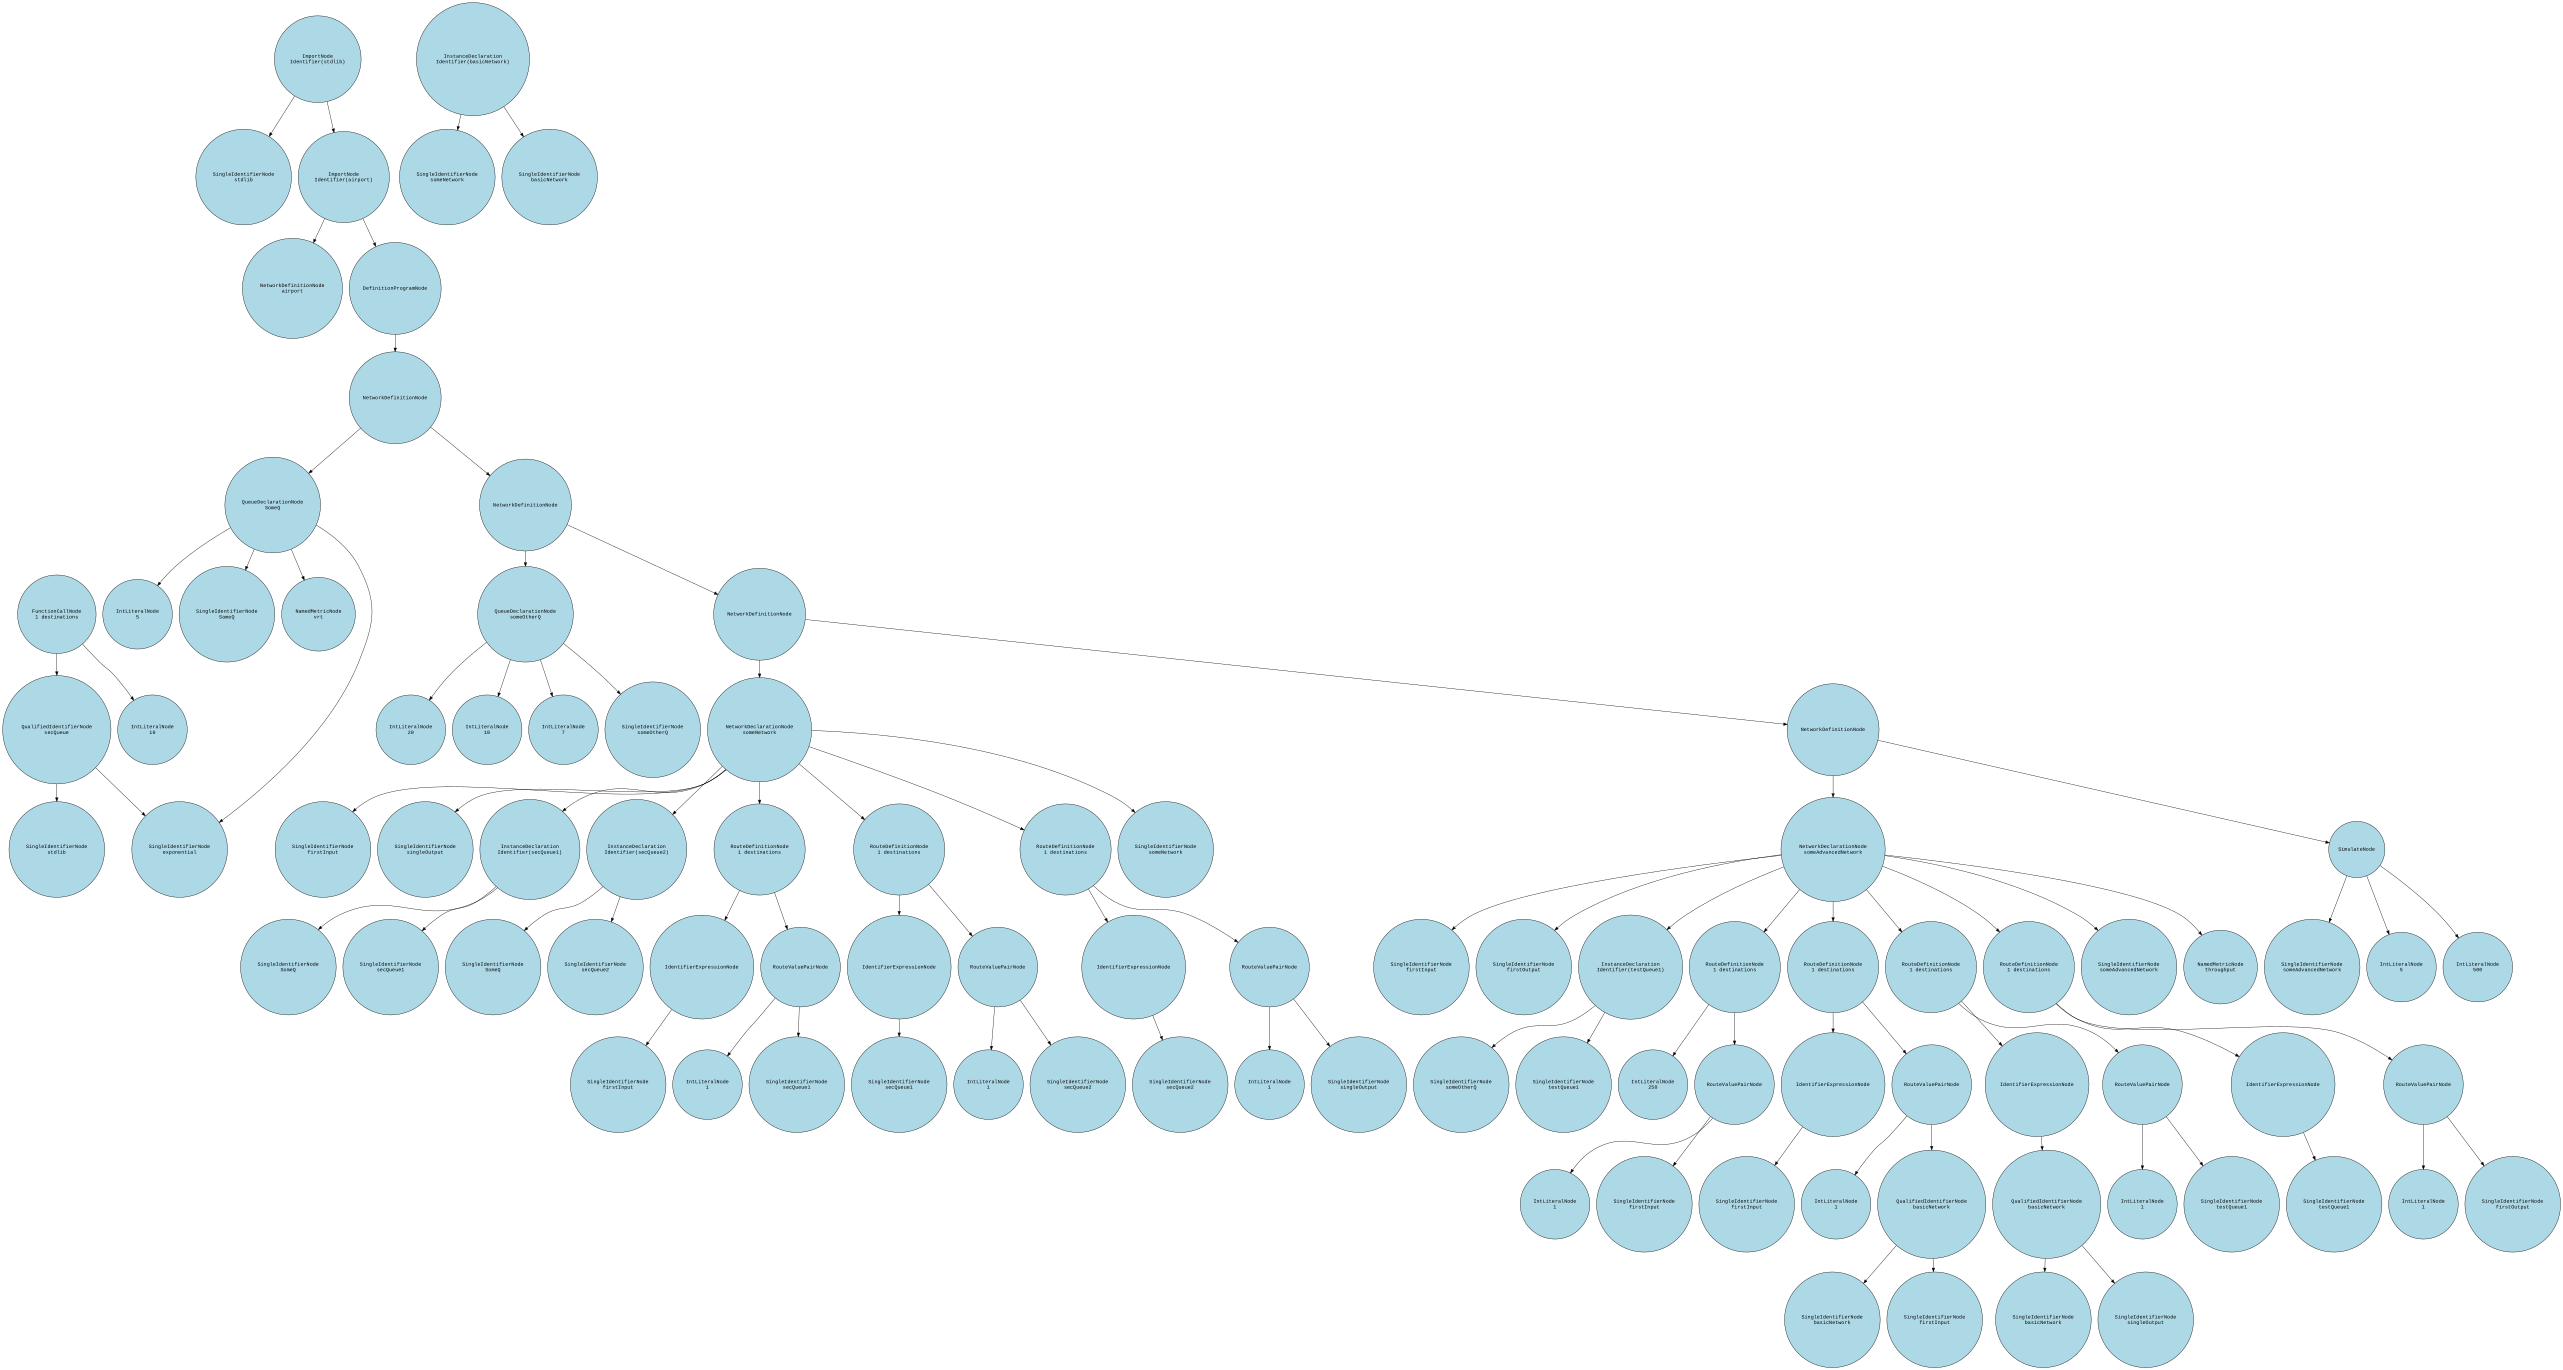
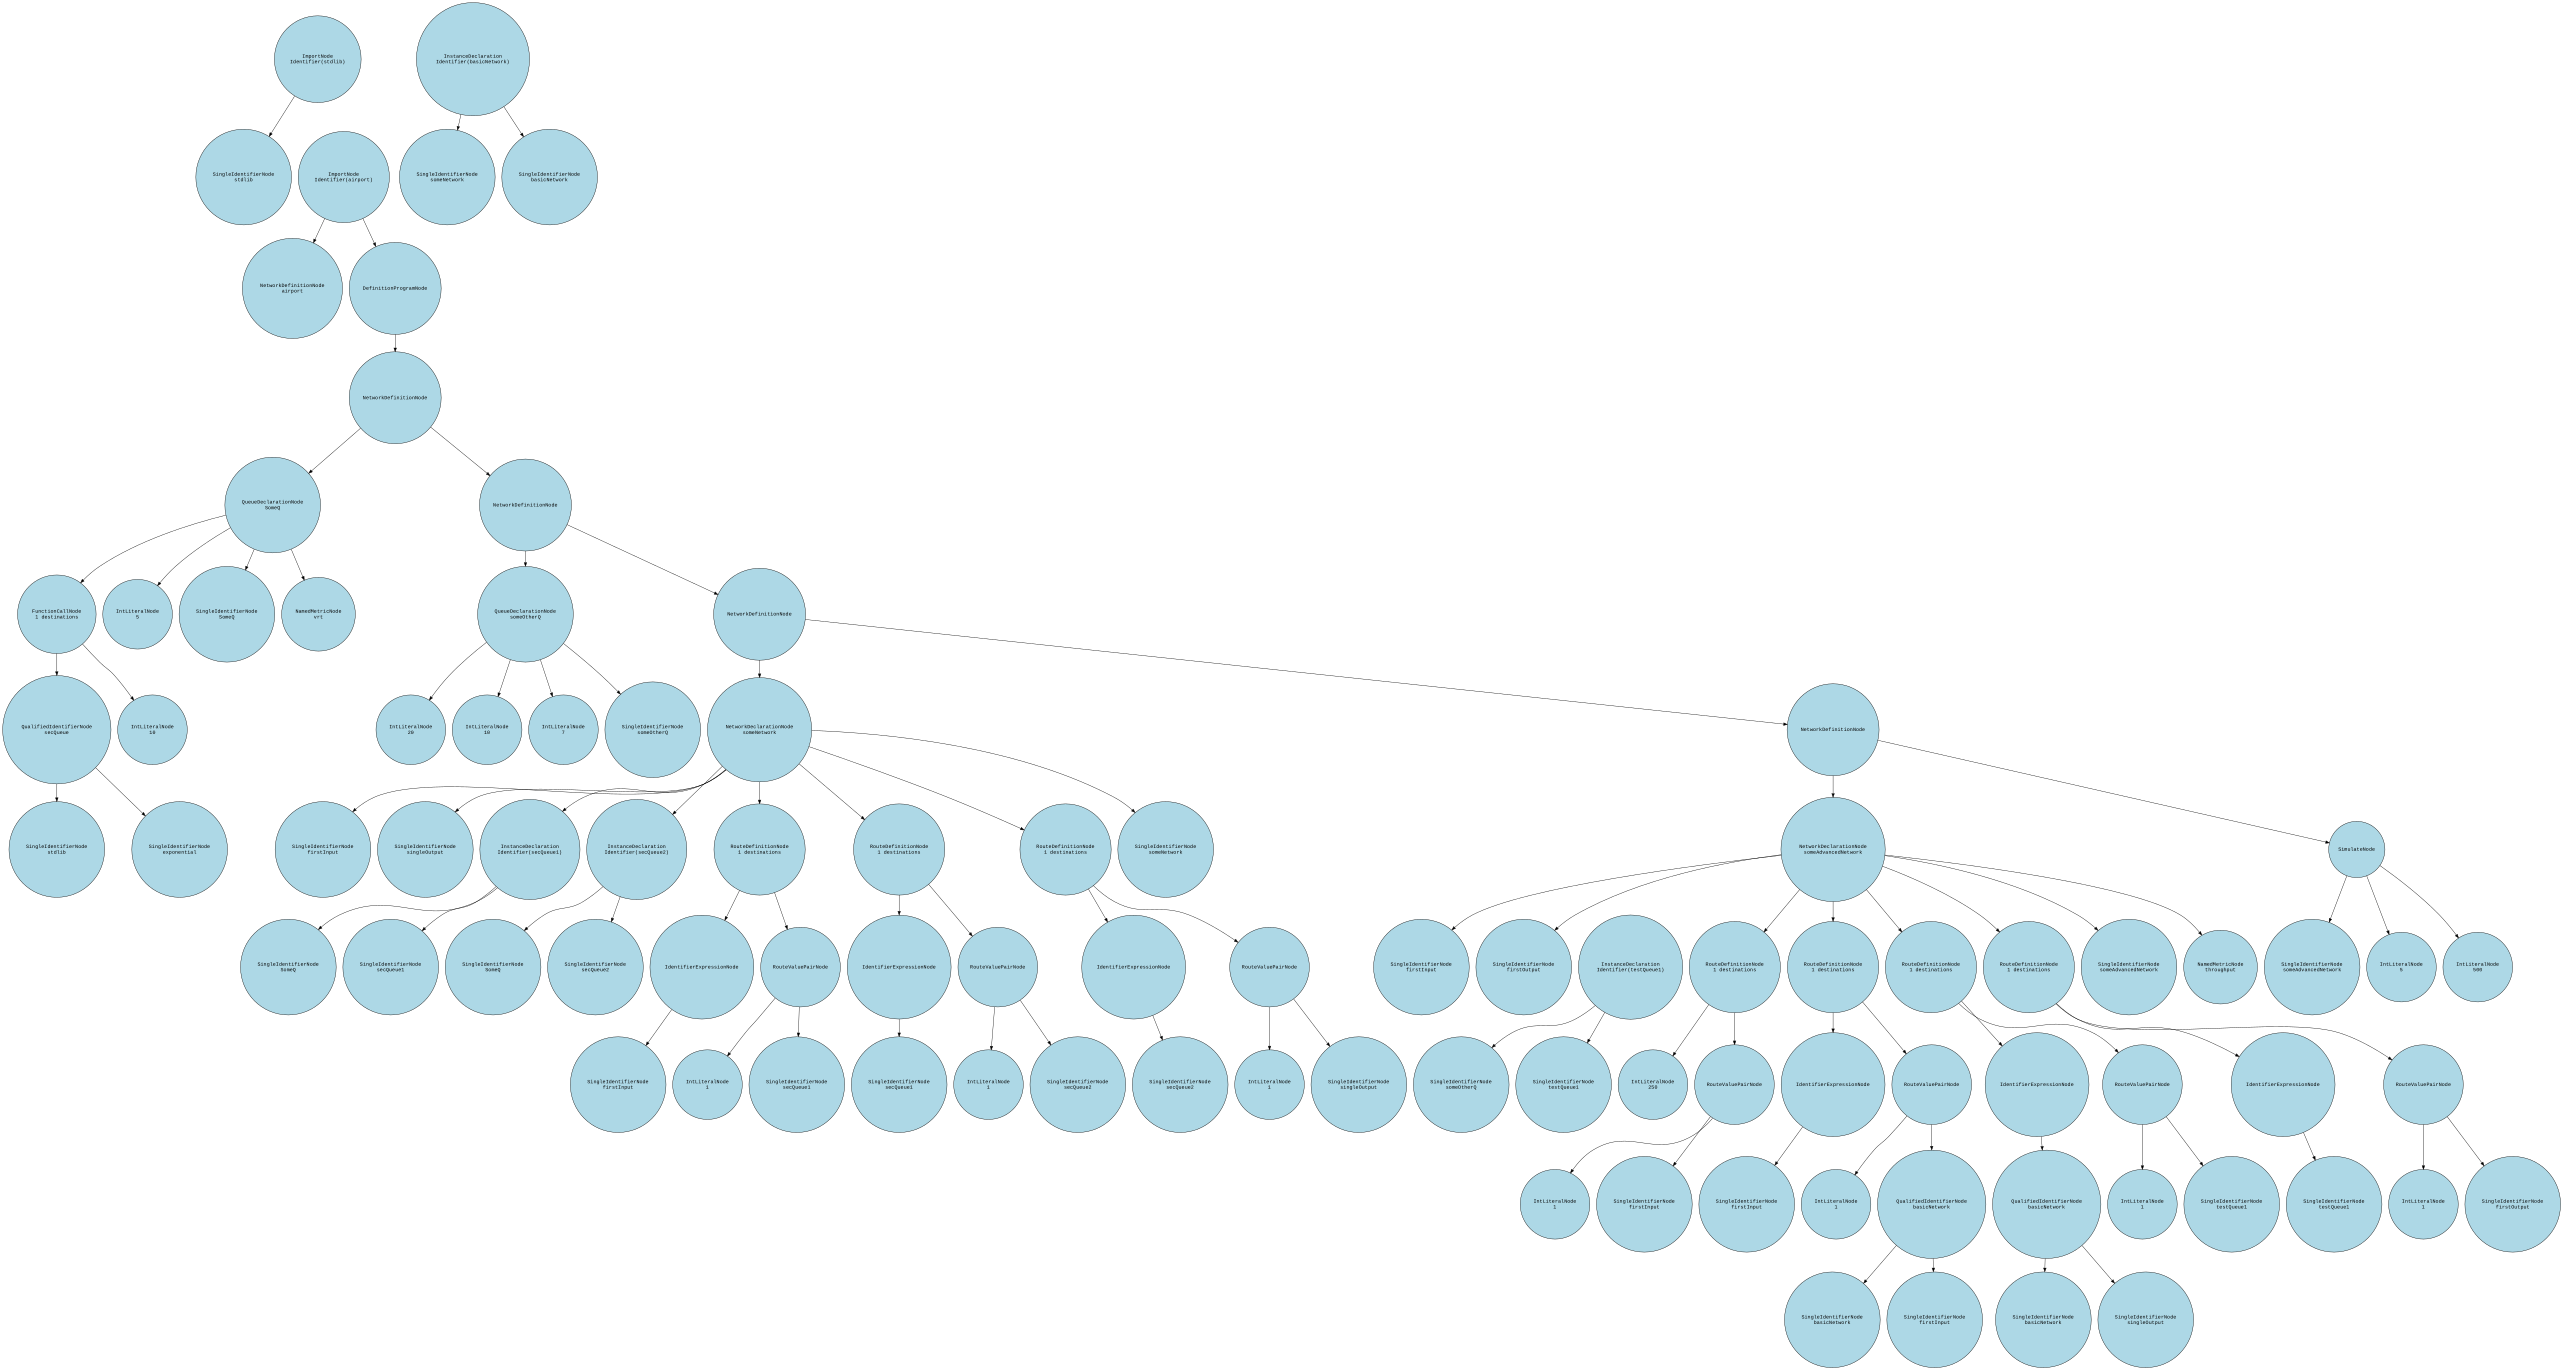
edge "ImportNode Identifier(stdlib)" -> "ImportNode Identifier(airport)": removed
edge "QueueDeclarationNode SomeQ" -> "SingleIdentifierNode exponential": now "QueueDeclarationNode SomeQ" -> "FunctionCallNode 1 destinations"
edge "NetworkDeclarationNode someAdvancedNetwork" -> "InstanceDeclaration Identifier(testQueue1)": removed
